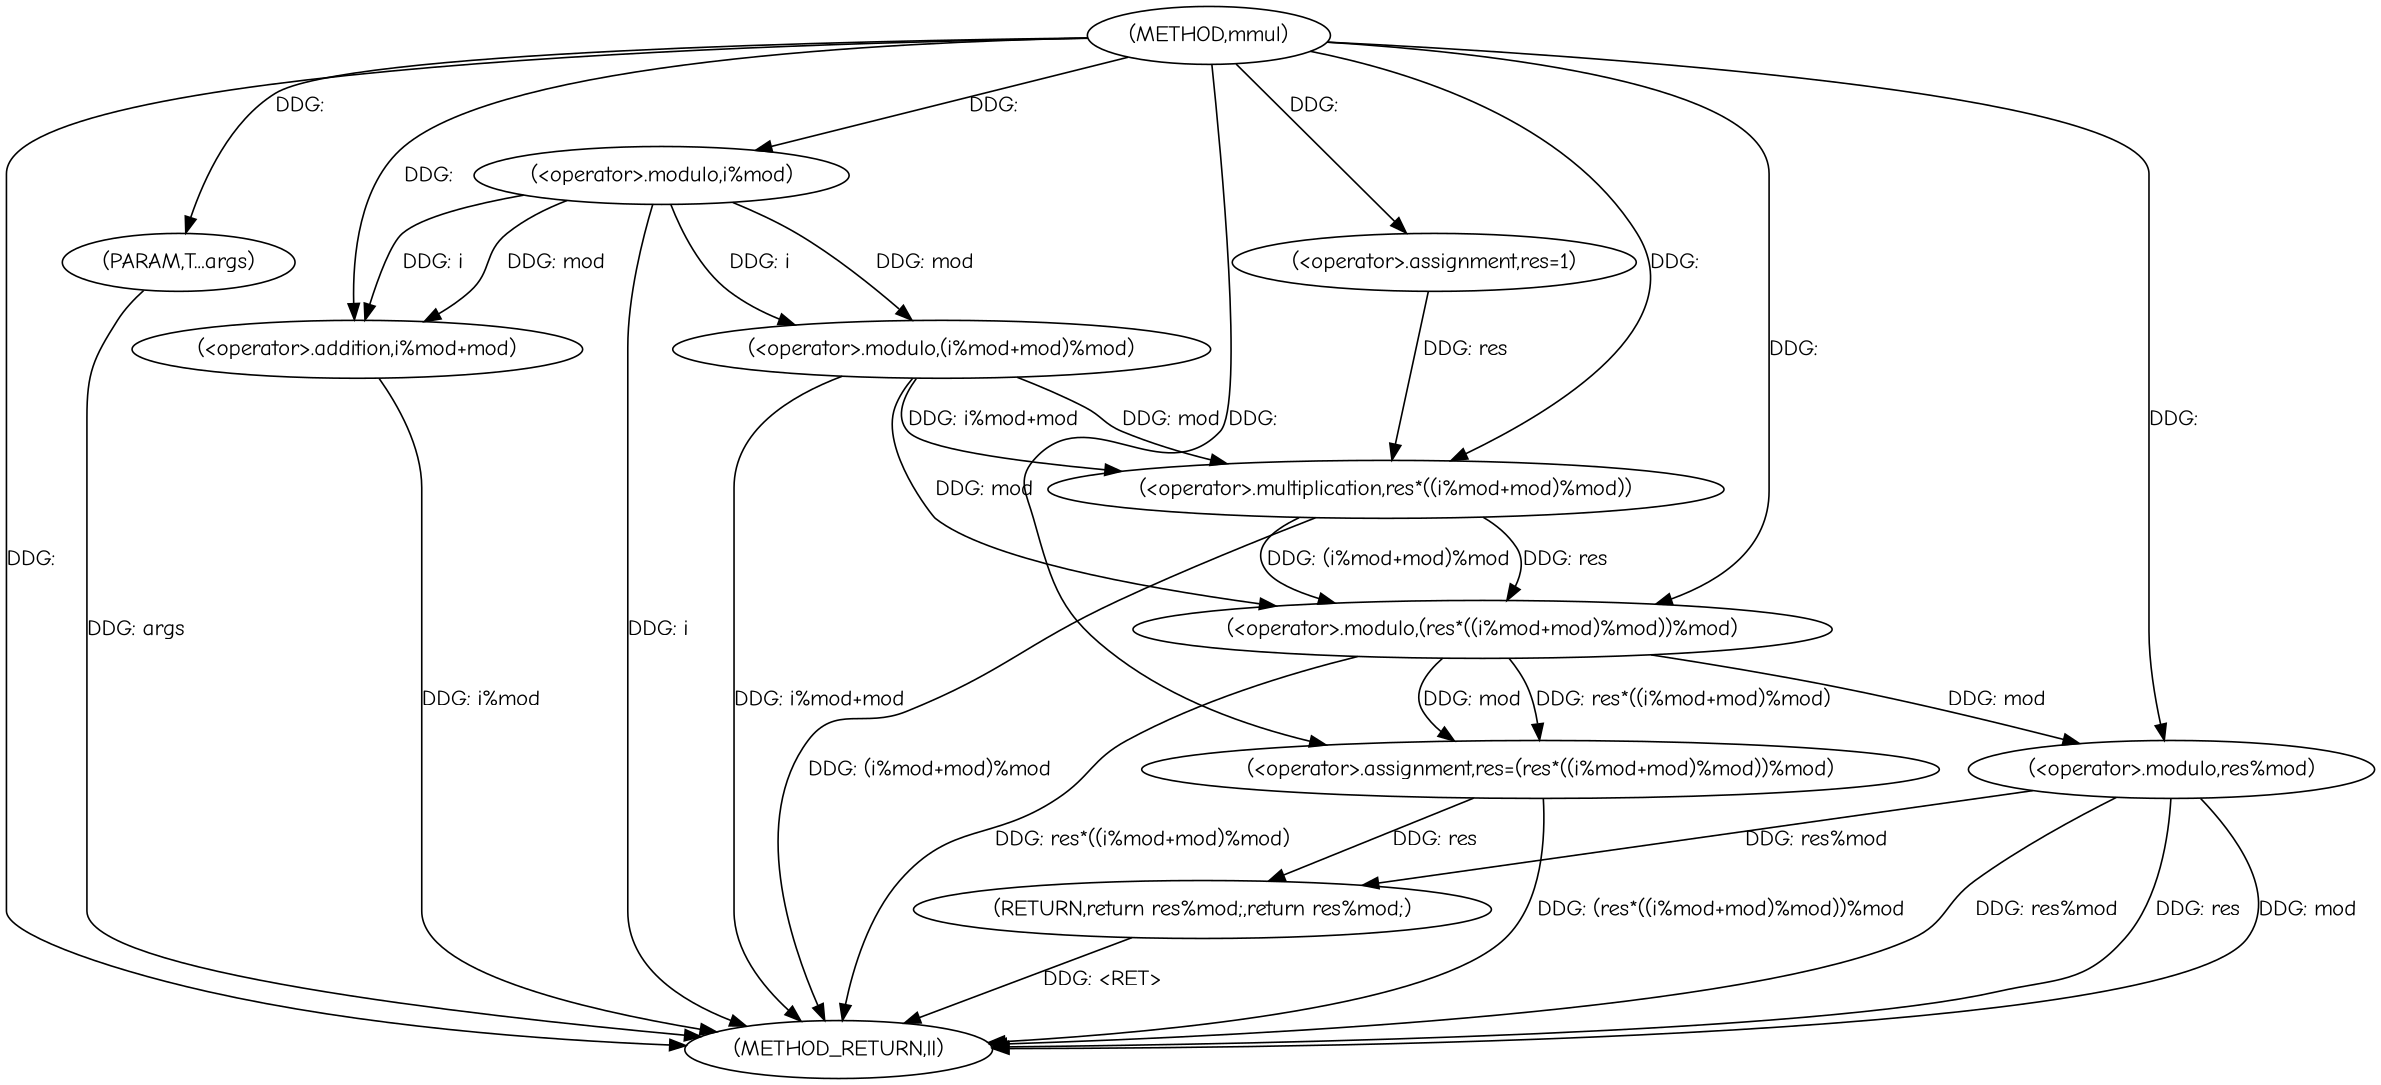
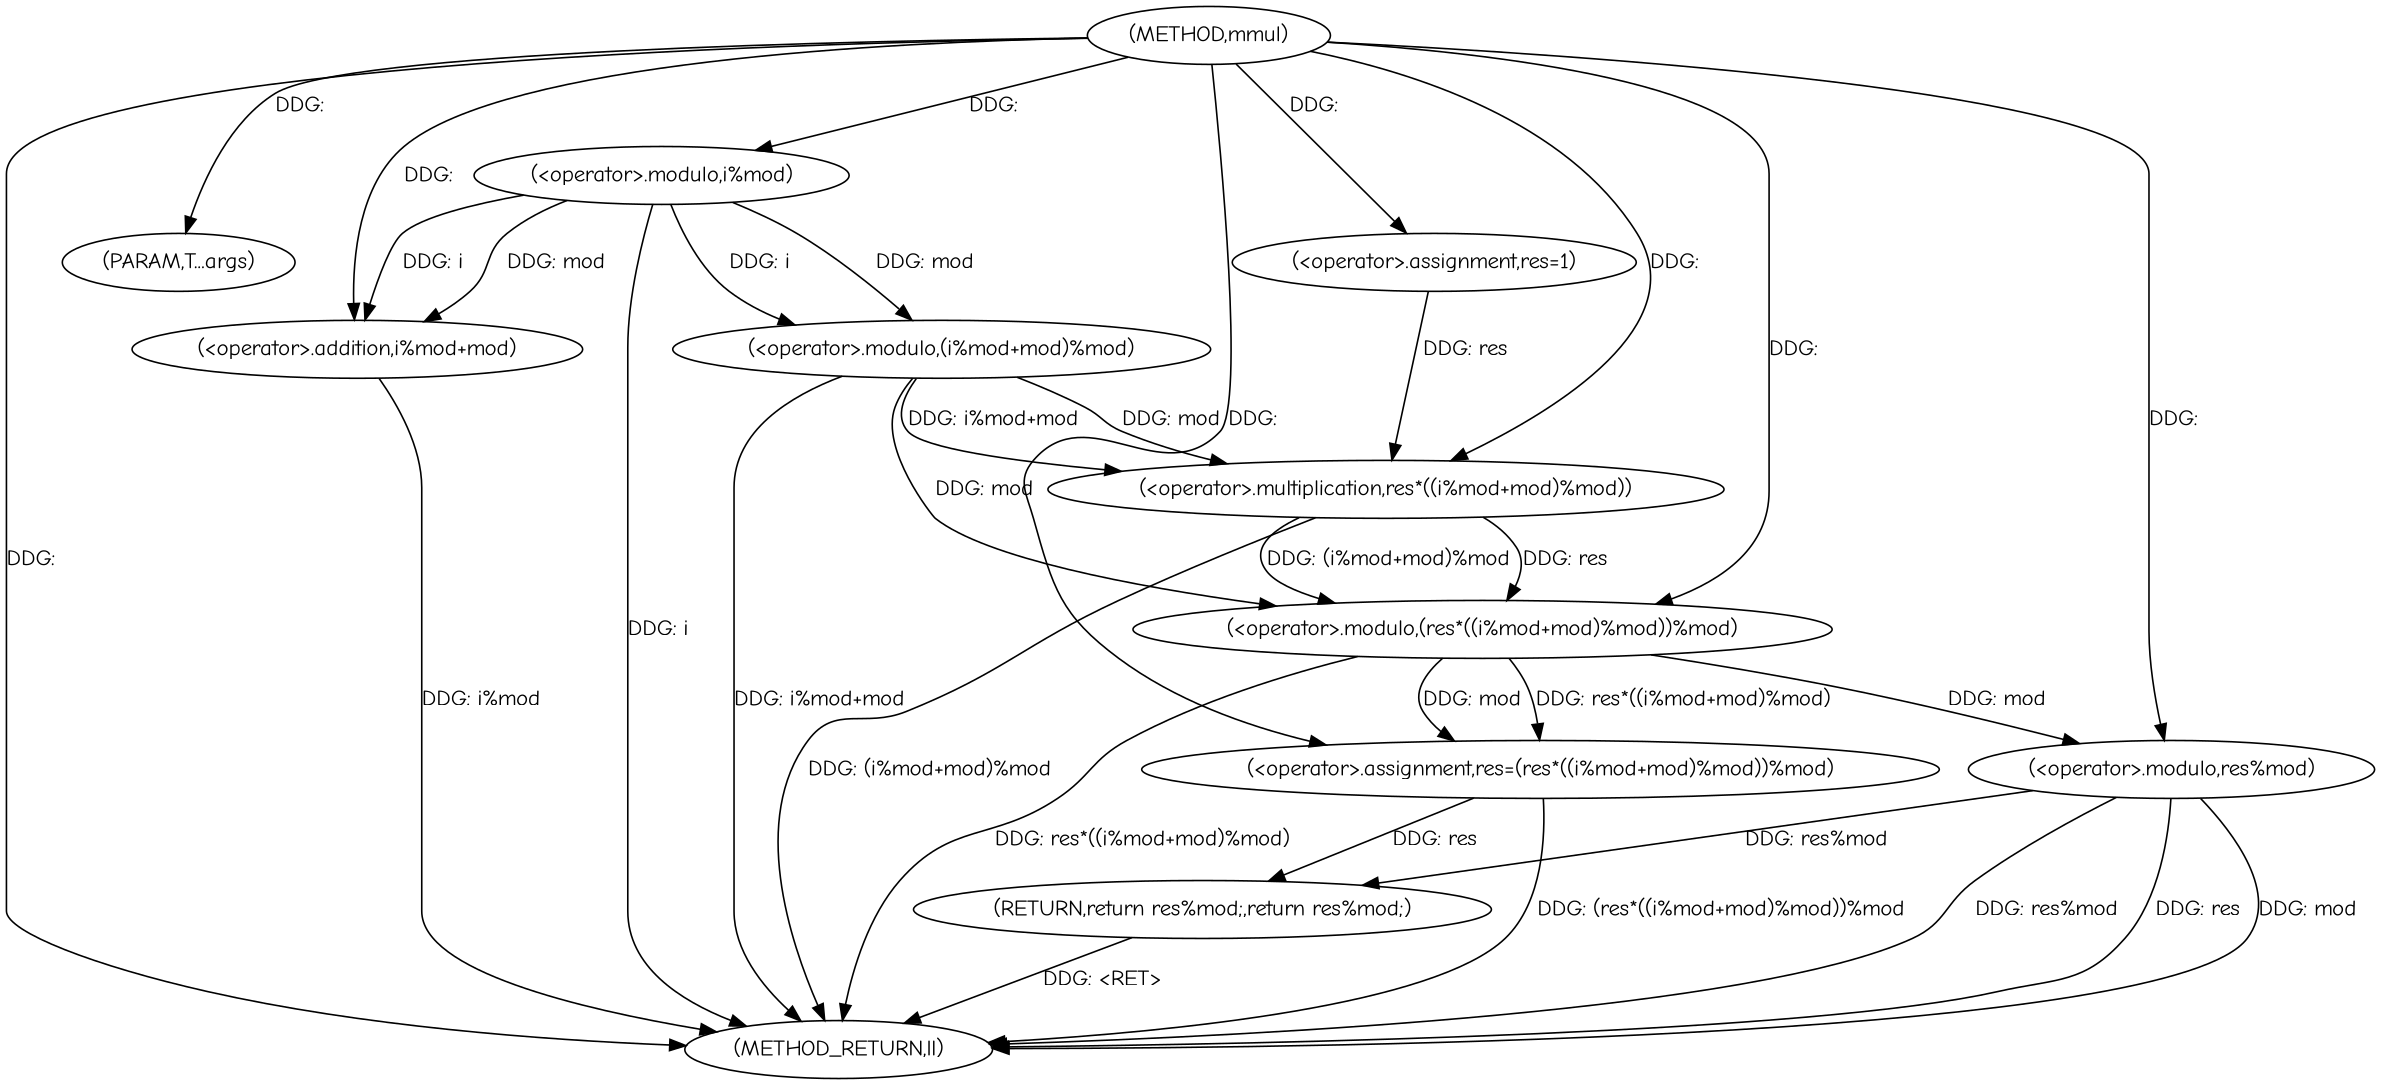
edge "(PARAM,T...args)" -> "(METHOD_RETURN,ll)": removed, label "DDG: args"
